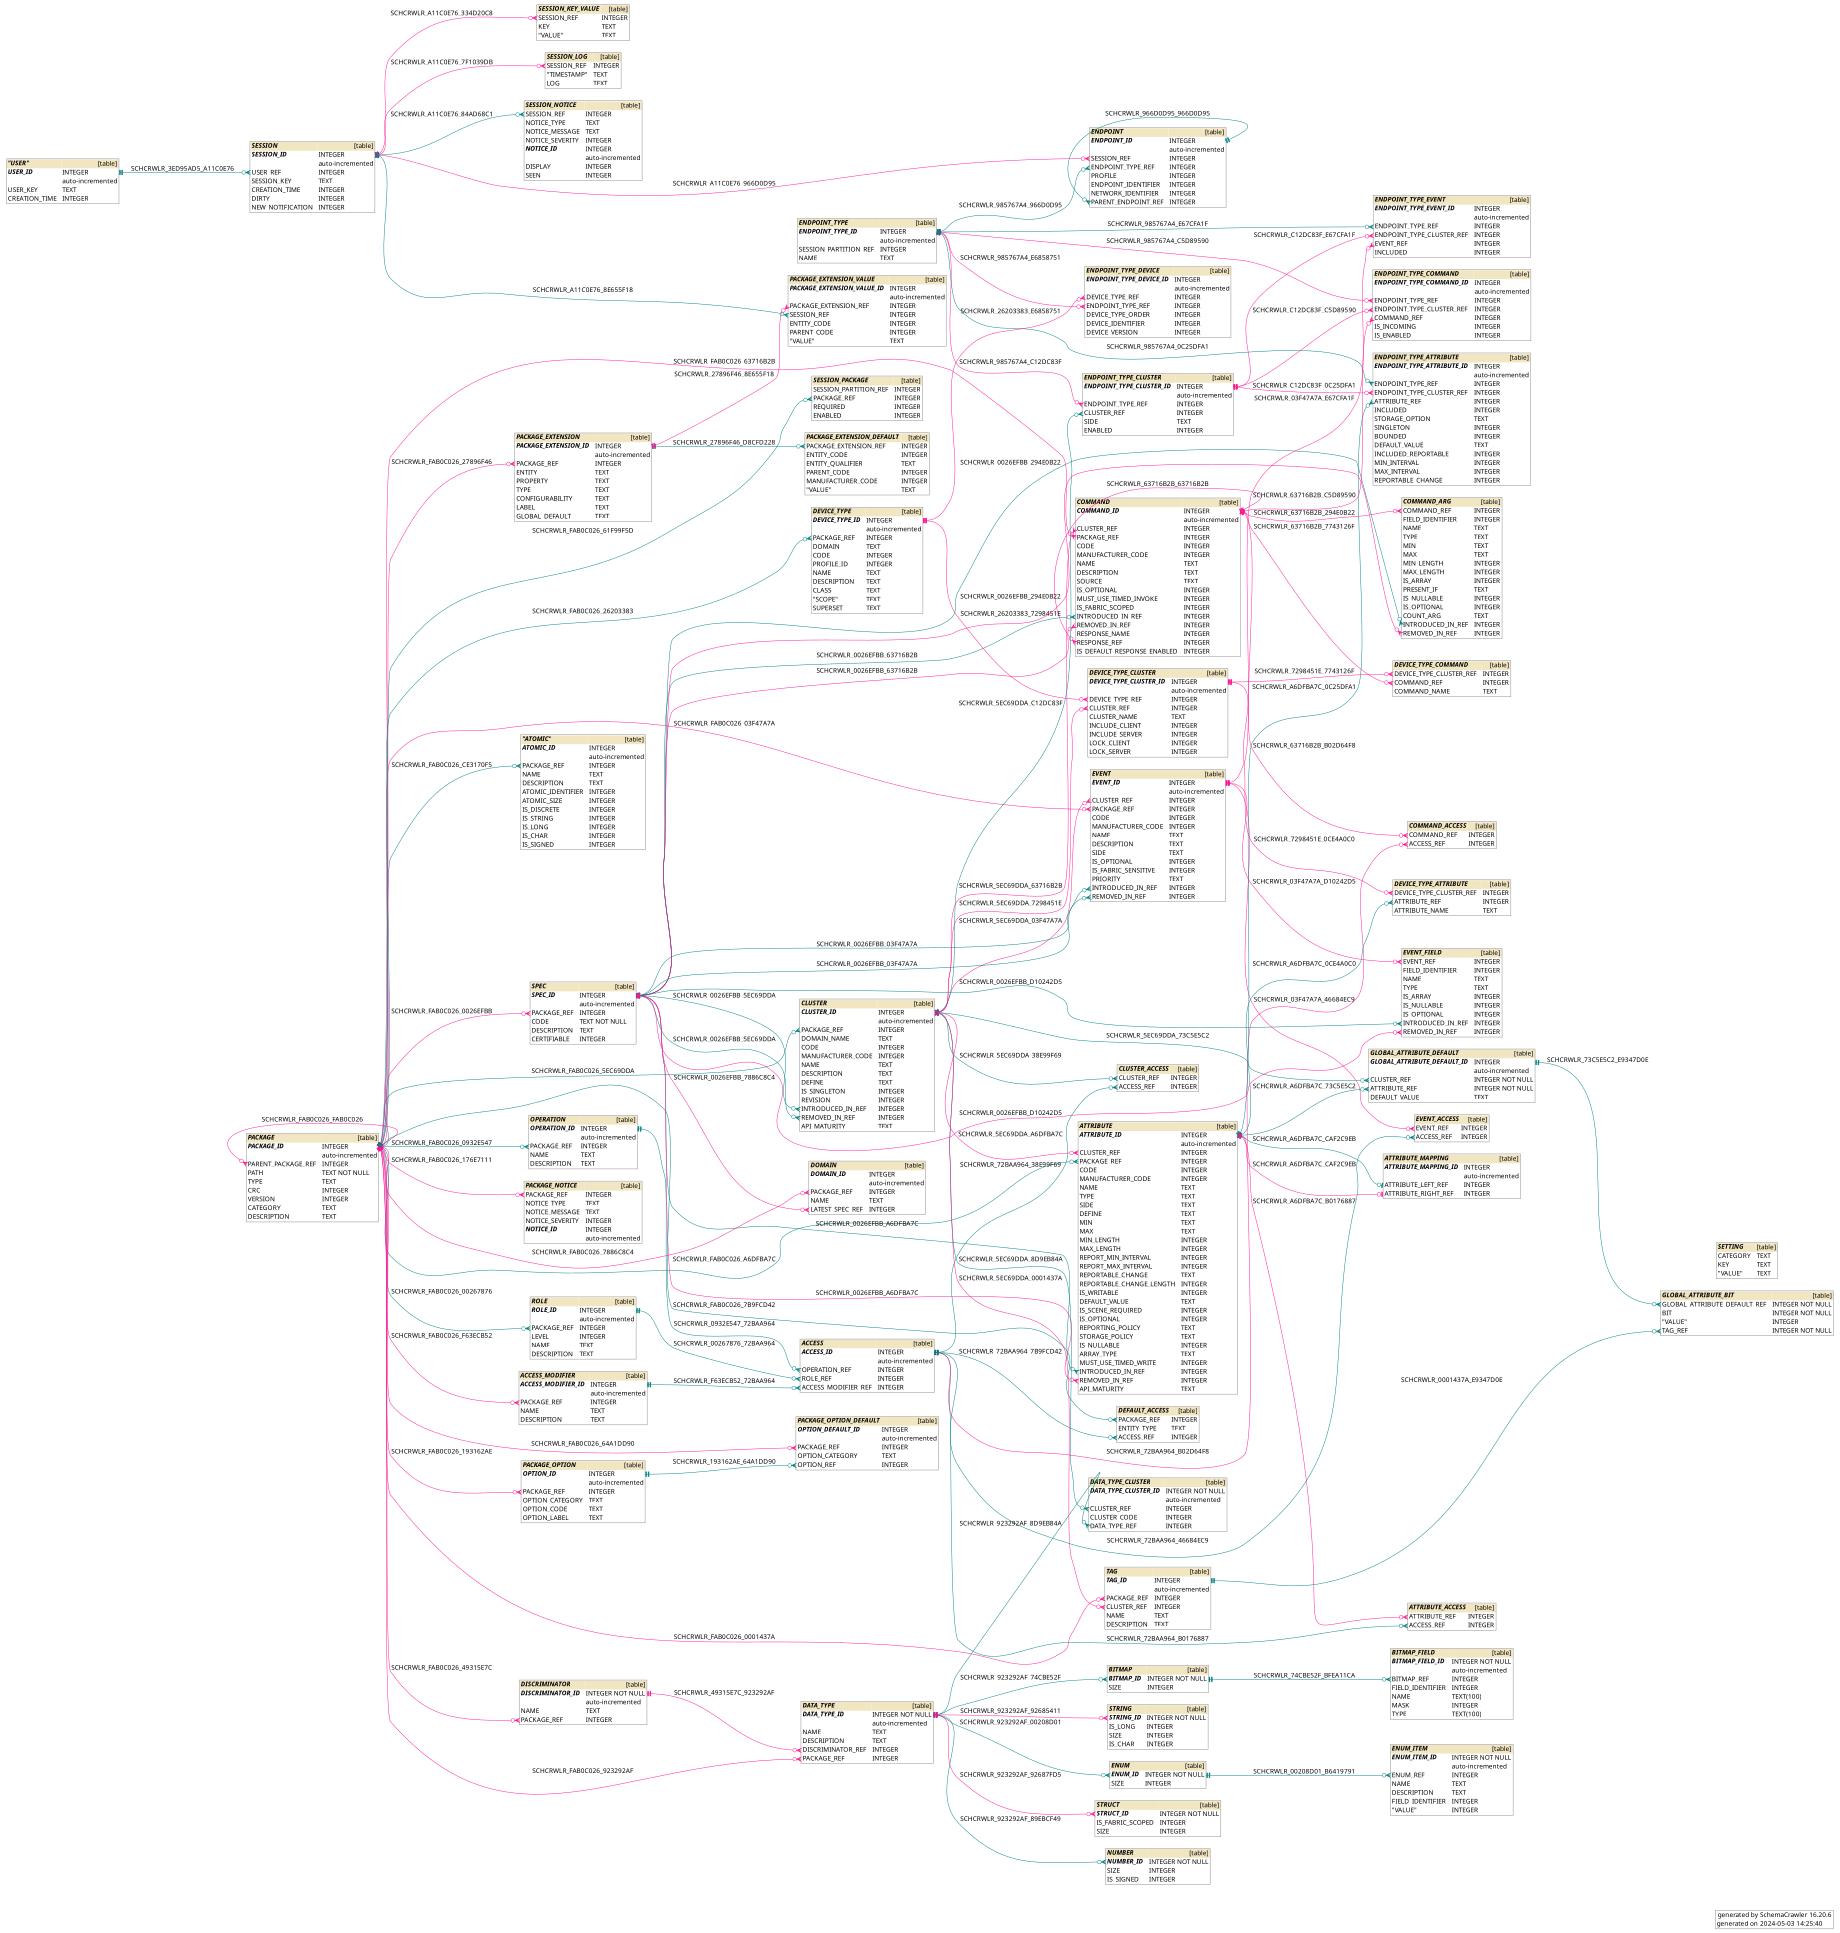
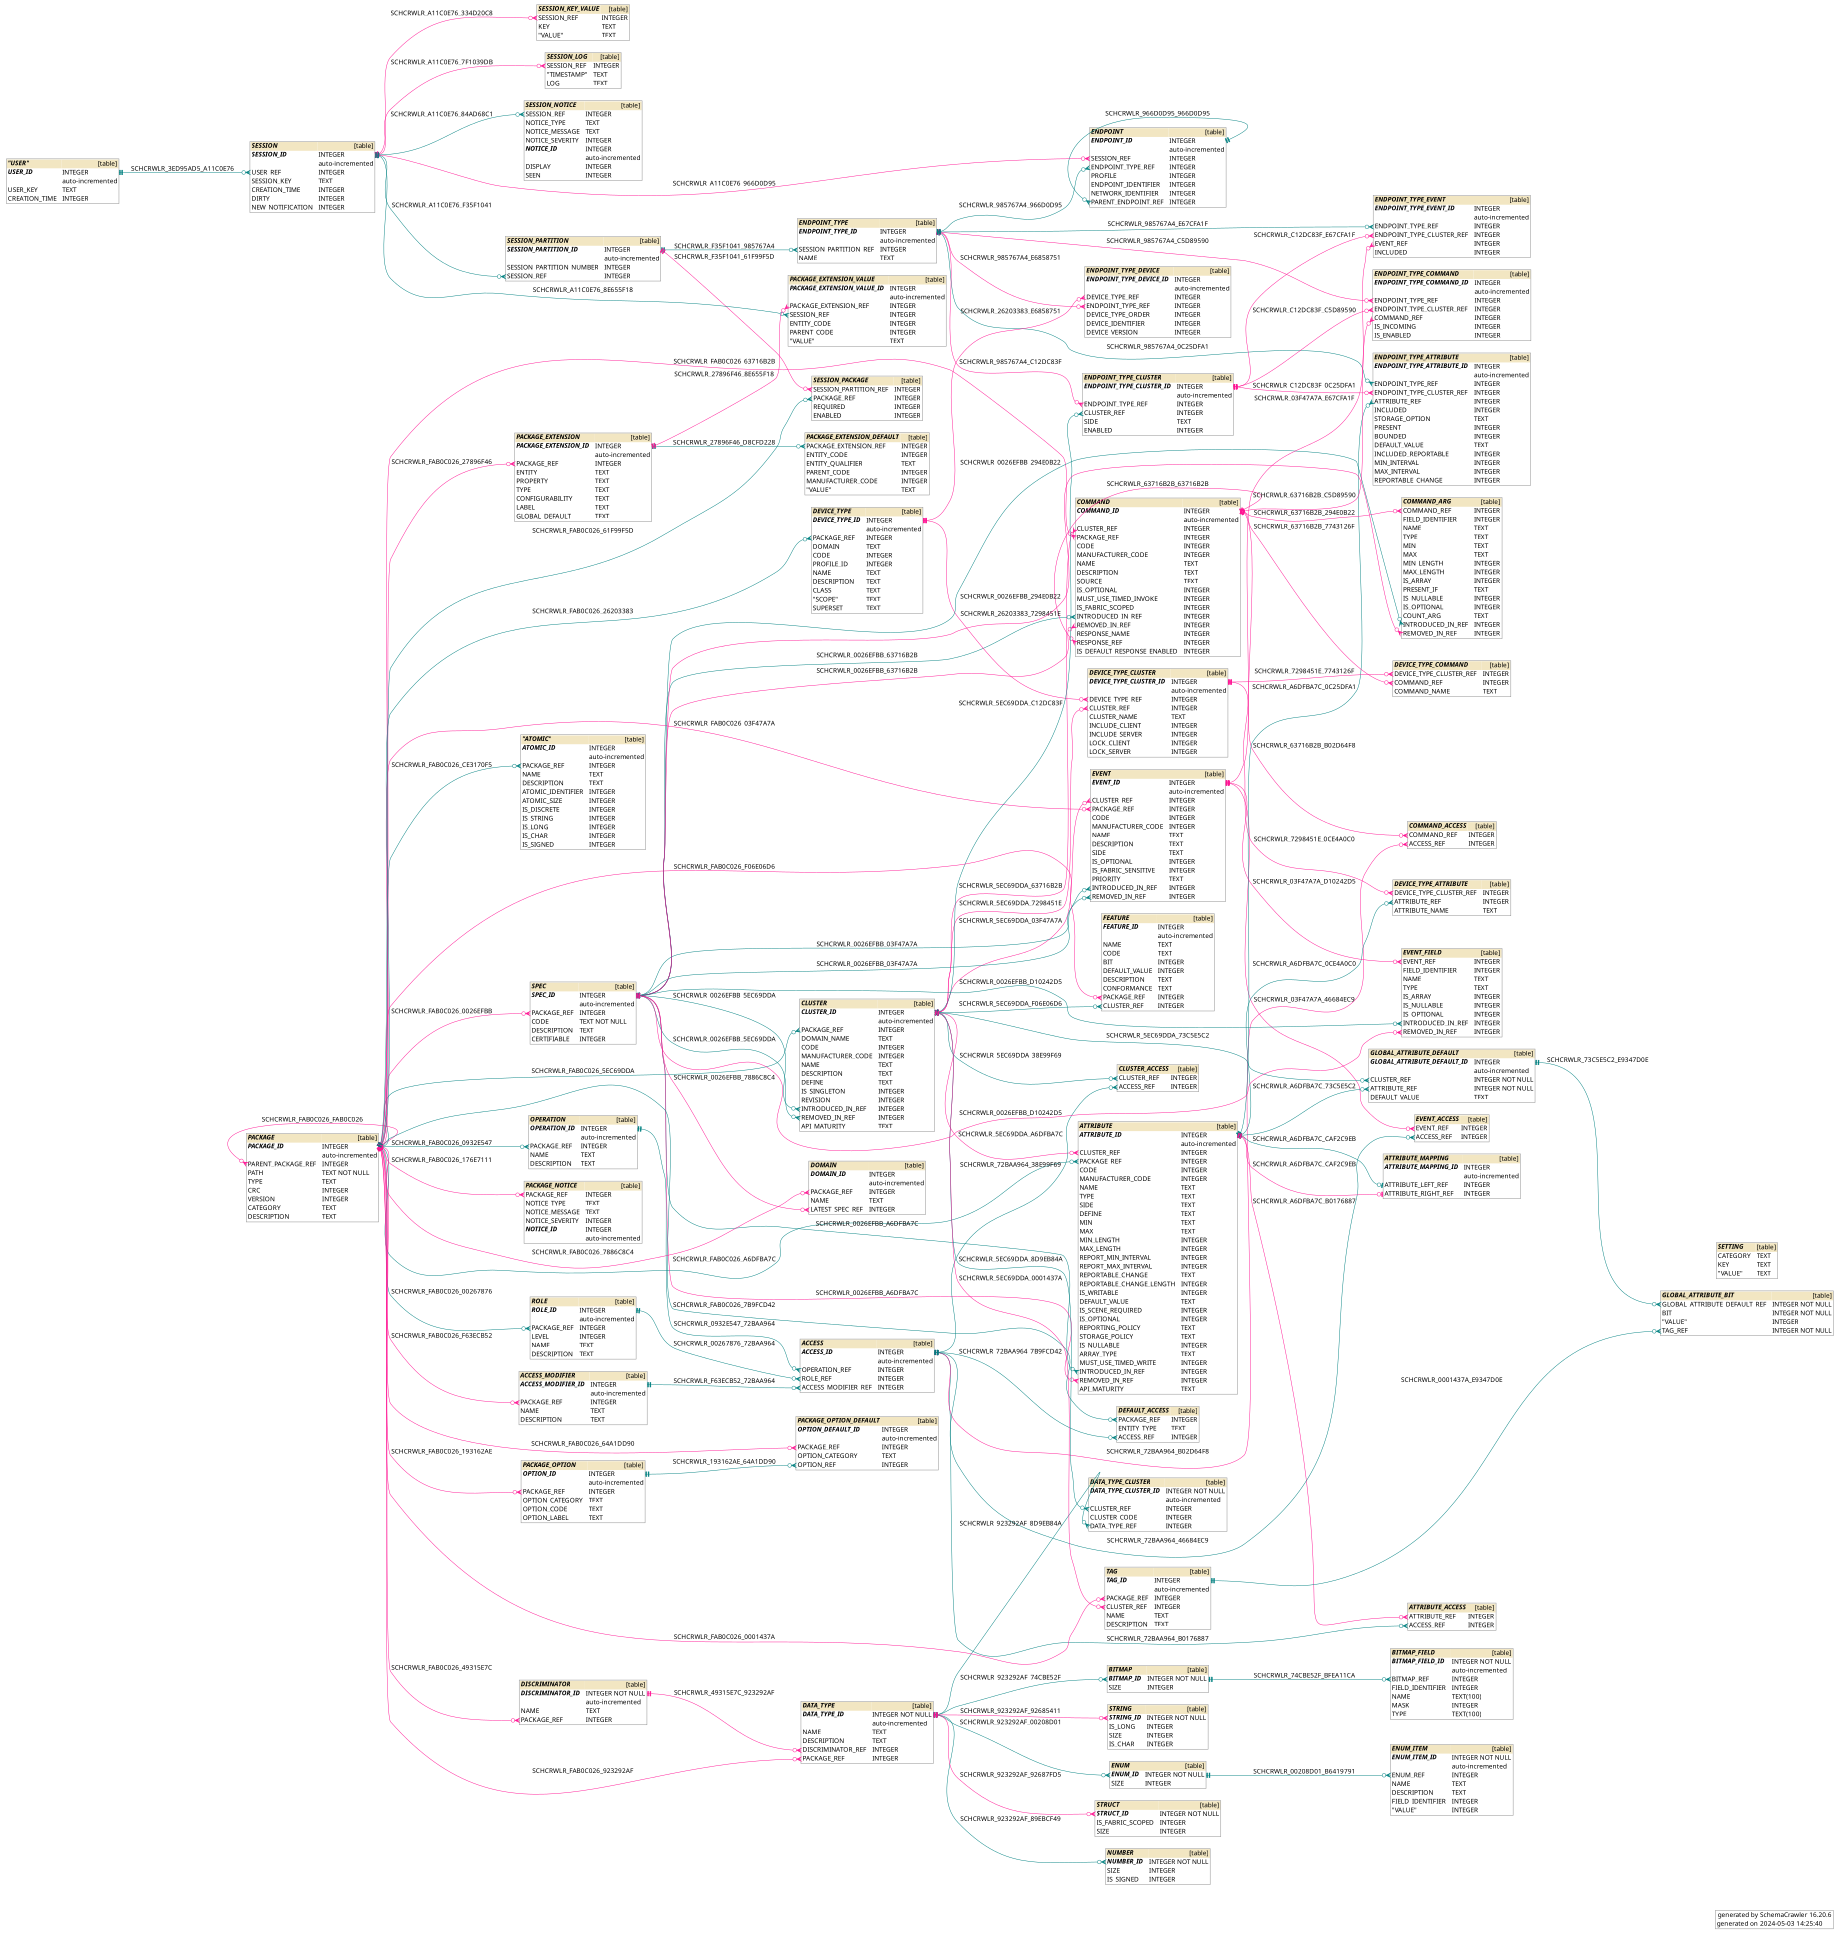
node "SESSION_PARTITION": added
node "ENDPOINT_TYPE_ATTRIBUTE": text "SINGLETON" -> "PRESENT"
node "FEATURE": added
